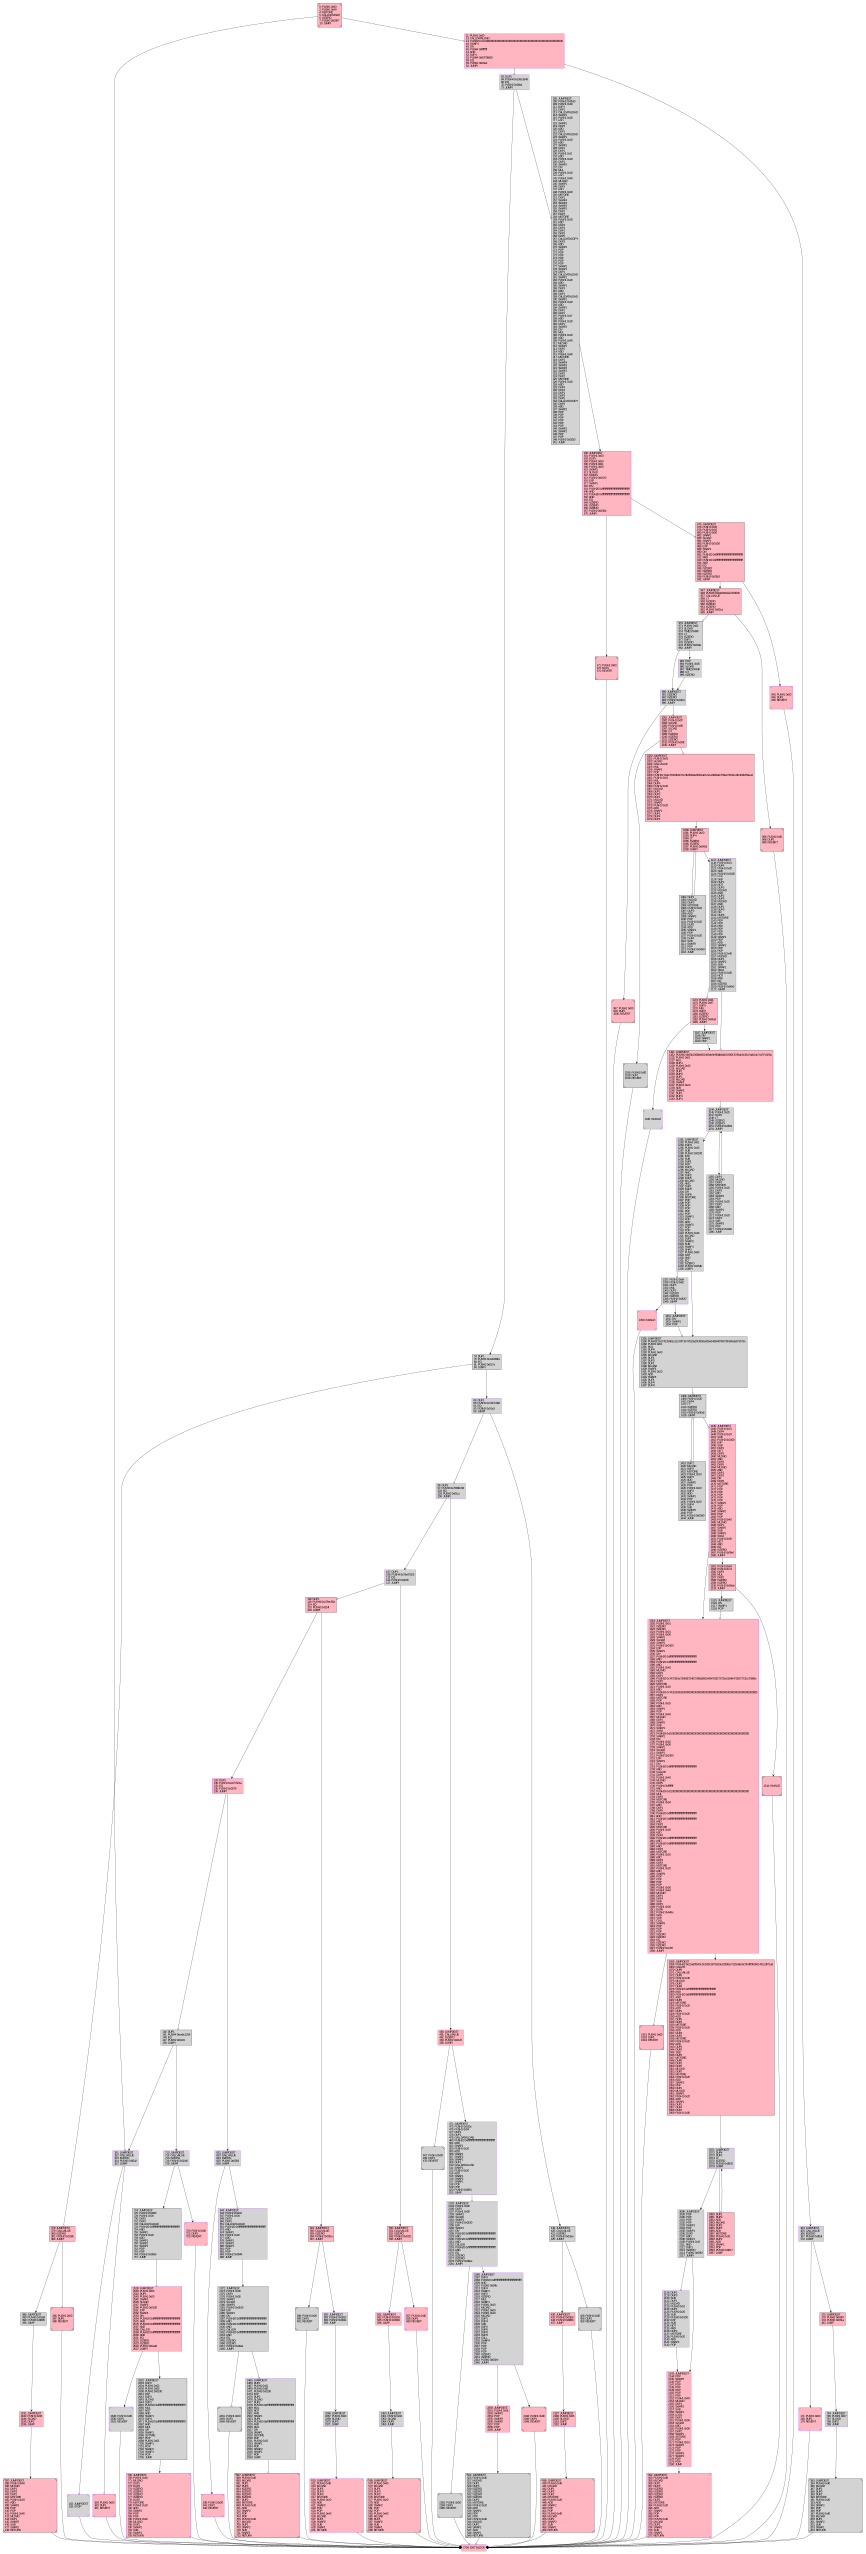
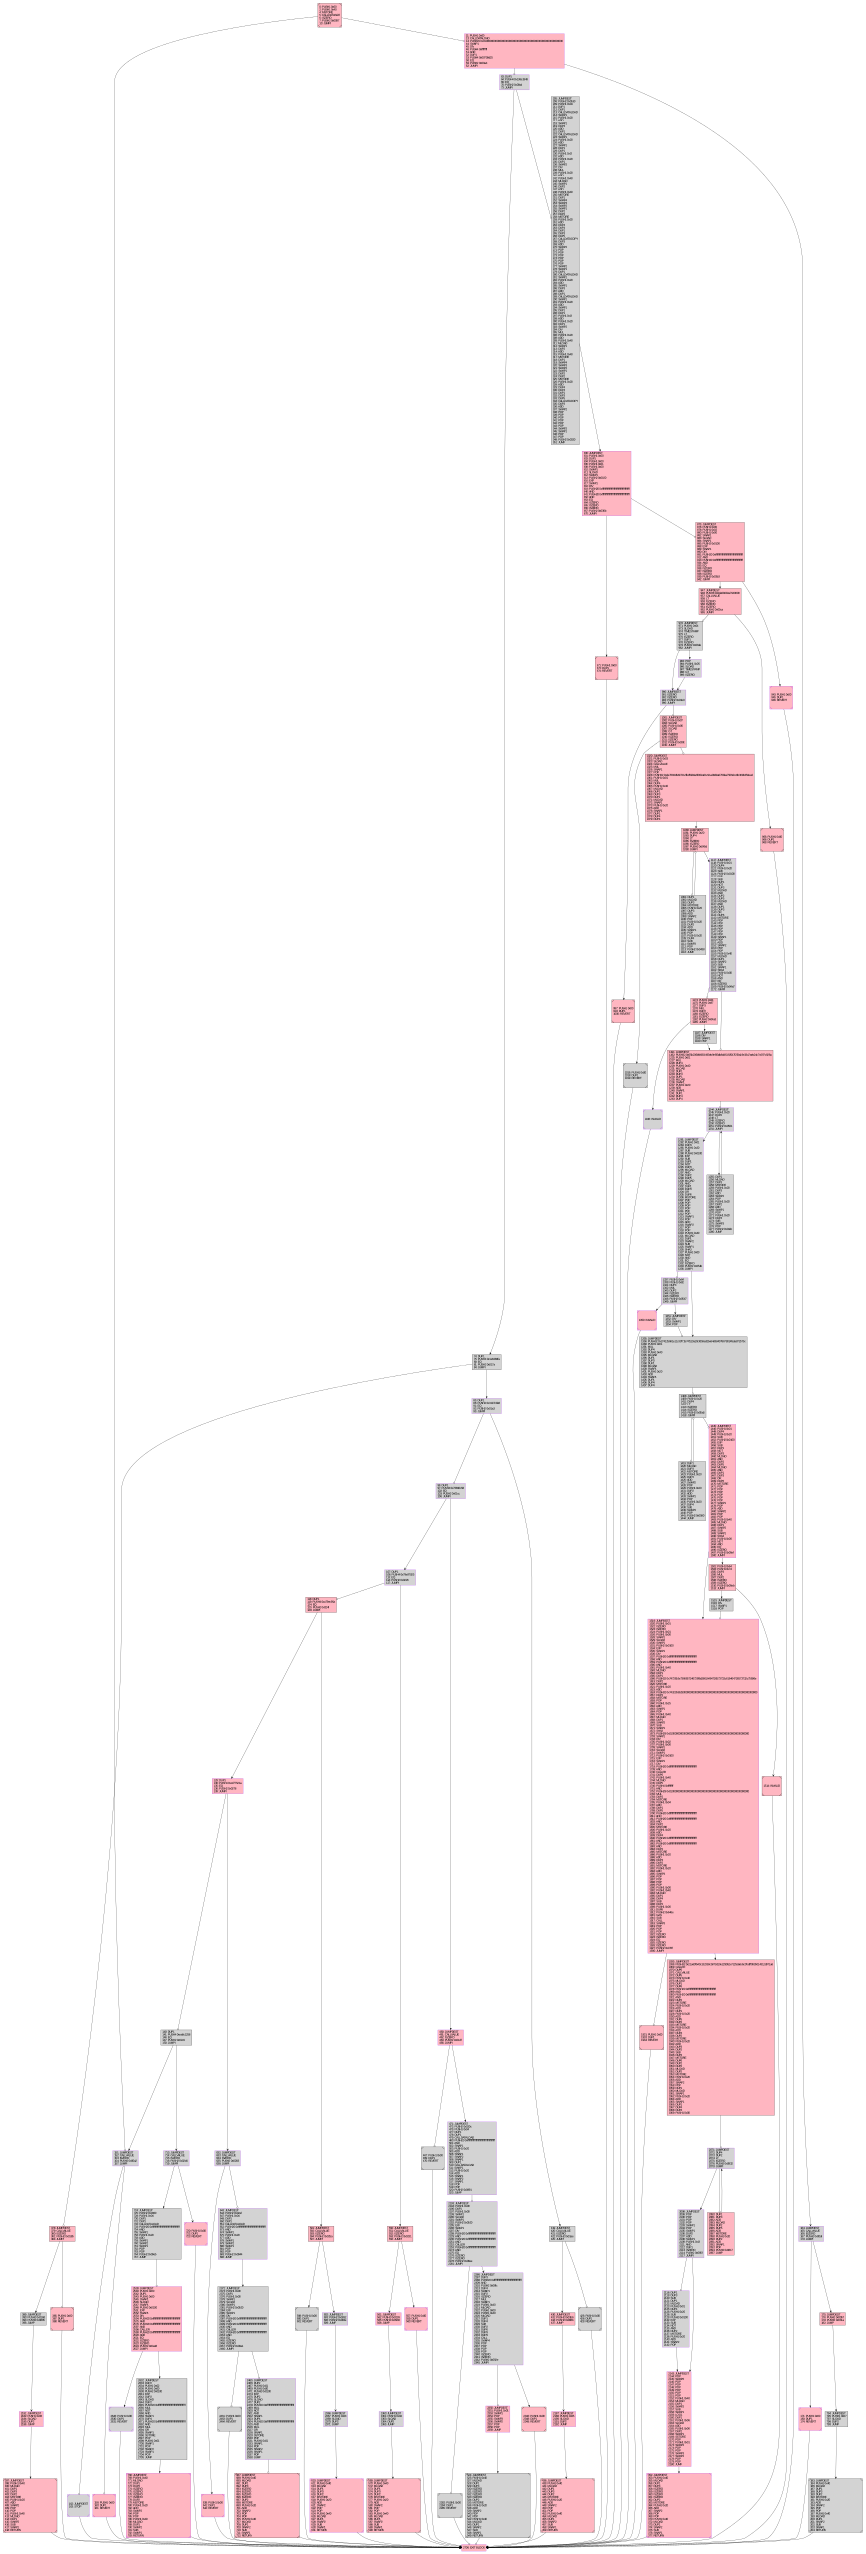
node "794: JUMPDEST 795: PUSH1 0x07 797: SLOAD 798: DUP2 799: JUMP": color purple -> black
